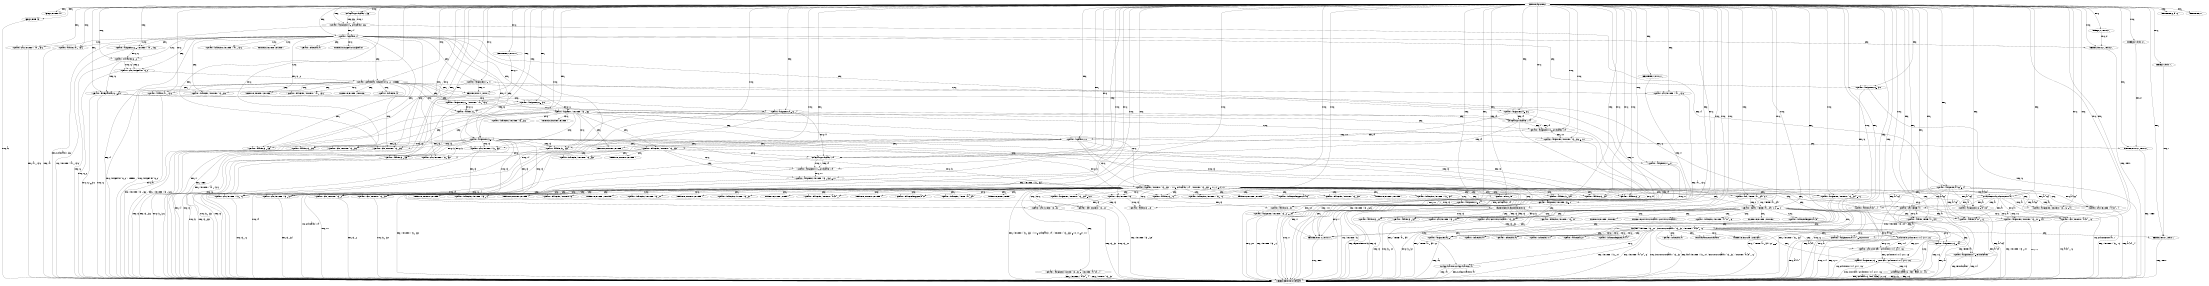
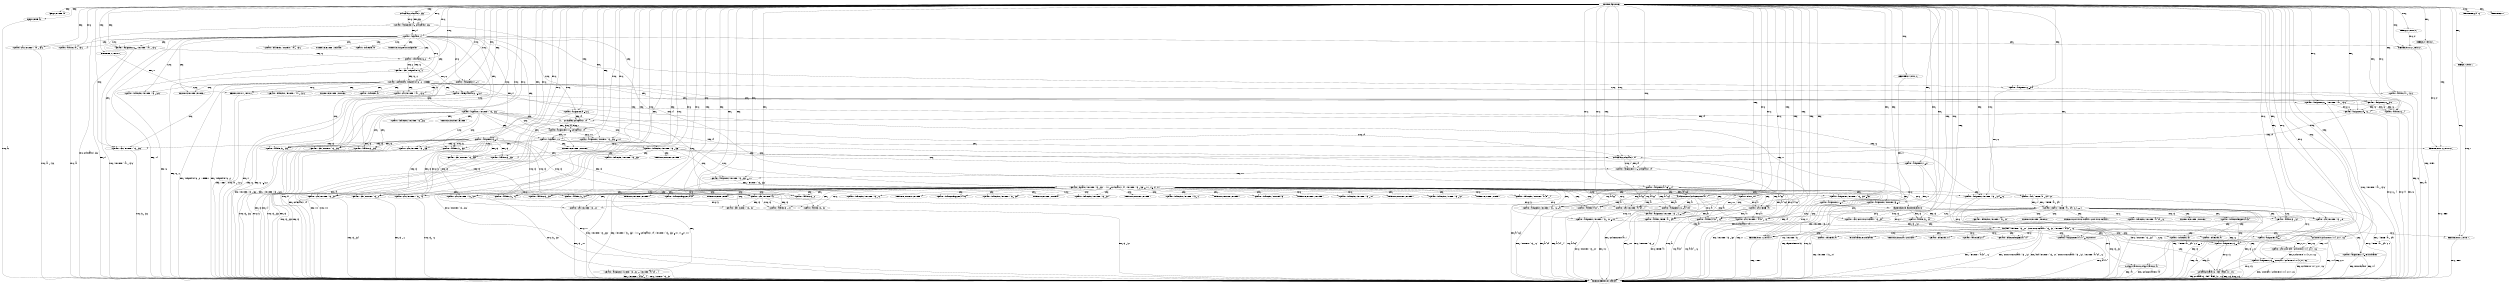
edge "(METHOD,tftp_connect)" -> "(<operator>.addition,a1[20] + 4)": added, label "DDG:"
node "(<operator>.indirection,*((_BYTE *)a1 + 591))": removed
